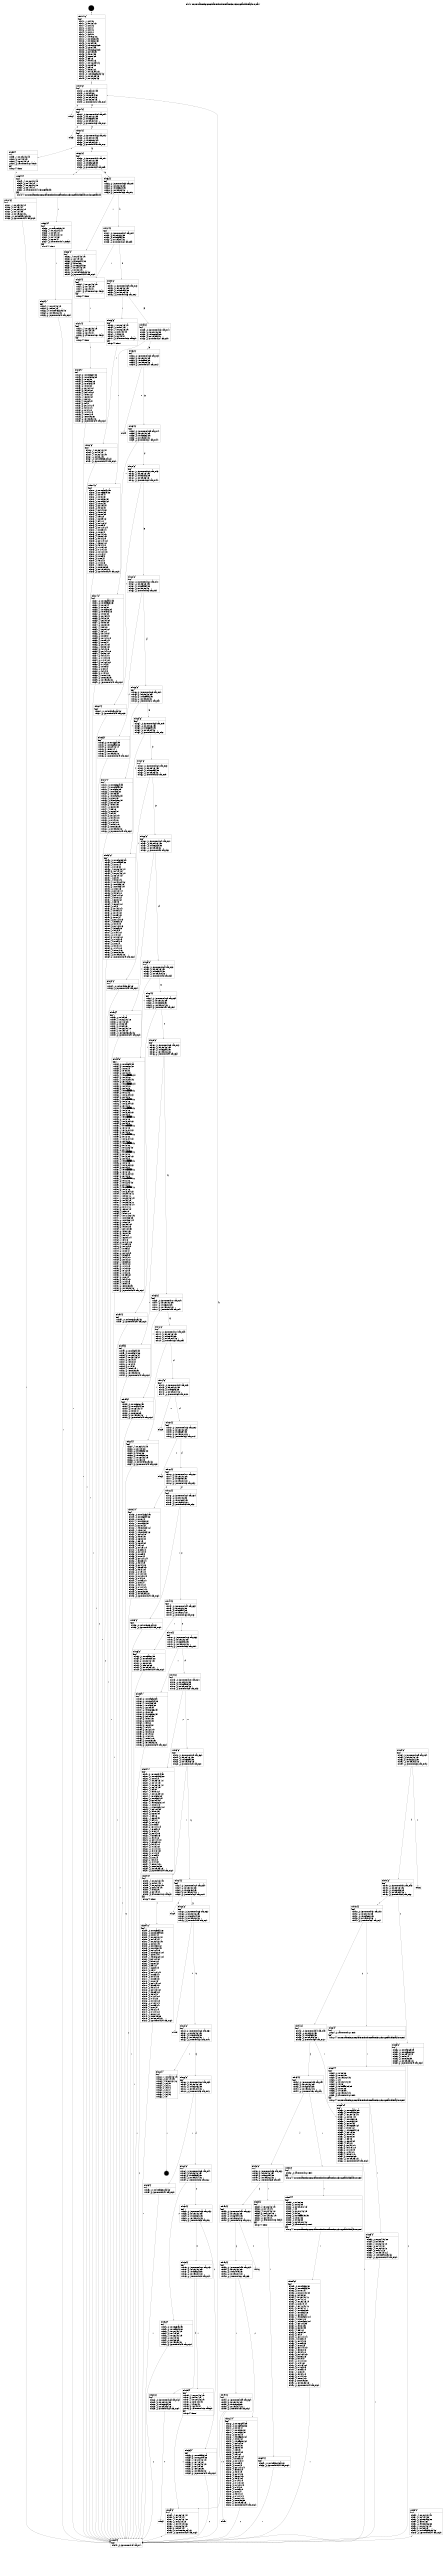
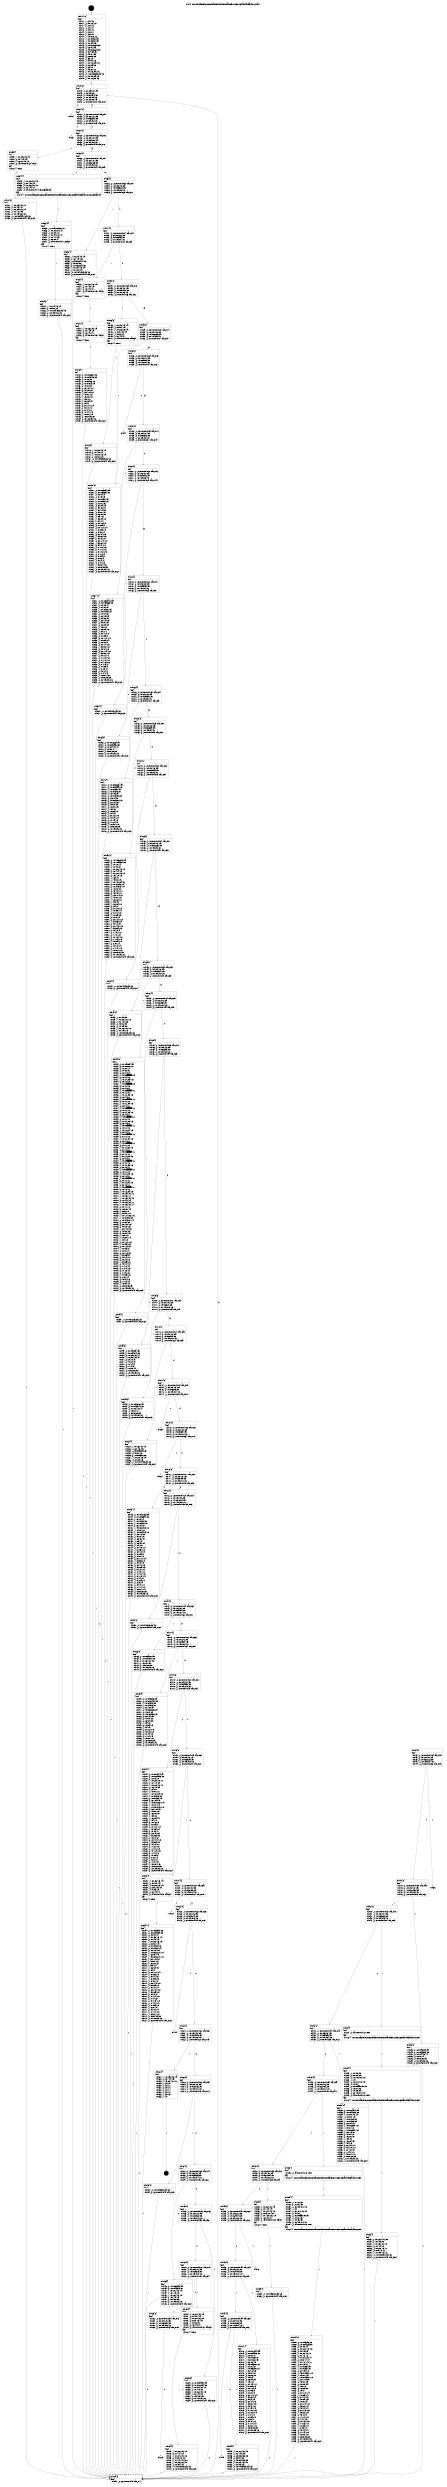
edge "0x4019d4 [28]" -> "0x401cda [43]": now "0x4019d4 [28]" -> "0x401fdd [42]"
